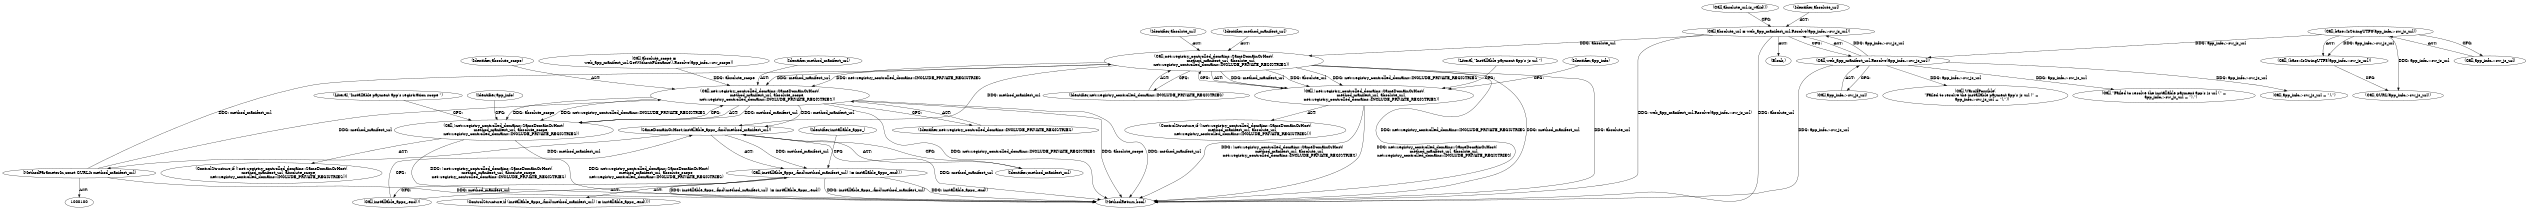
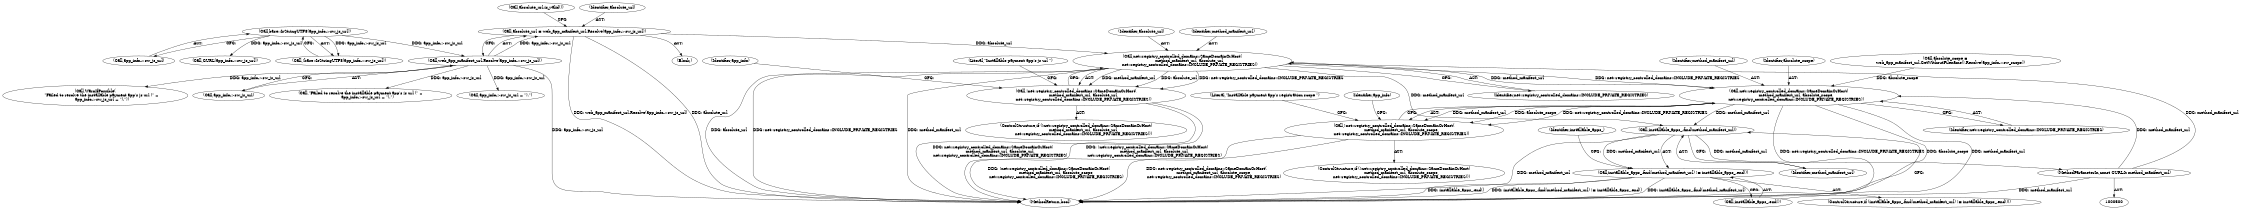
edge "(Call,!base::IsStringUTF8(app_info->sw_js_url))" -> "(Call,GURL(app_info->sw_js_url))": now "(Call,!base::IsStringUTF8(app_info->sw_js_url))" -> "(Call,base::IsStringUTF8(app_info->sw_js_url))"
node "(SameDomainOrHost,installable_apps_.find(method_manifest_url))": label "(SameDomainOrHost,installable_apps_.find(method_manifest_url))" -> "(Call,installable_apps_.find(method_manifest_url))"
node "1000100": label "1000100" -> "1000500"
